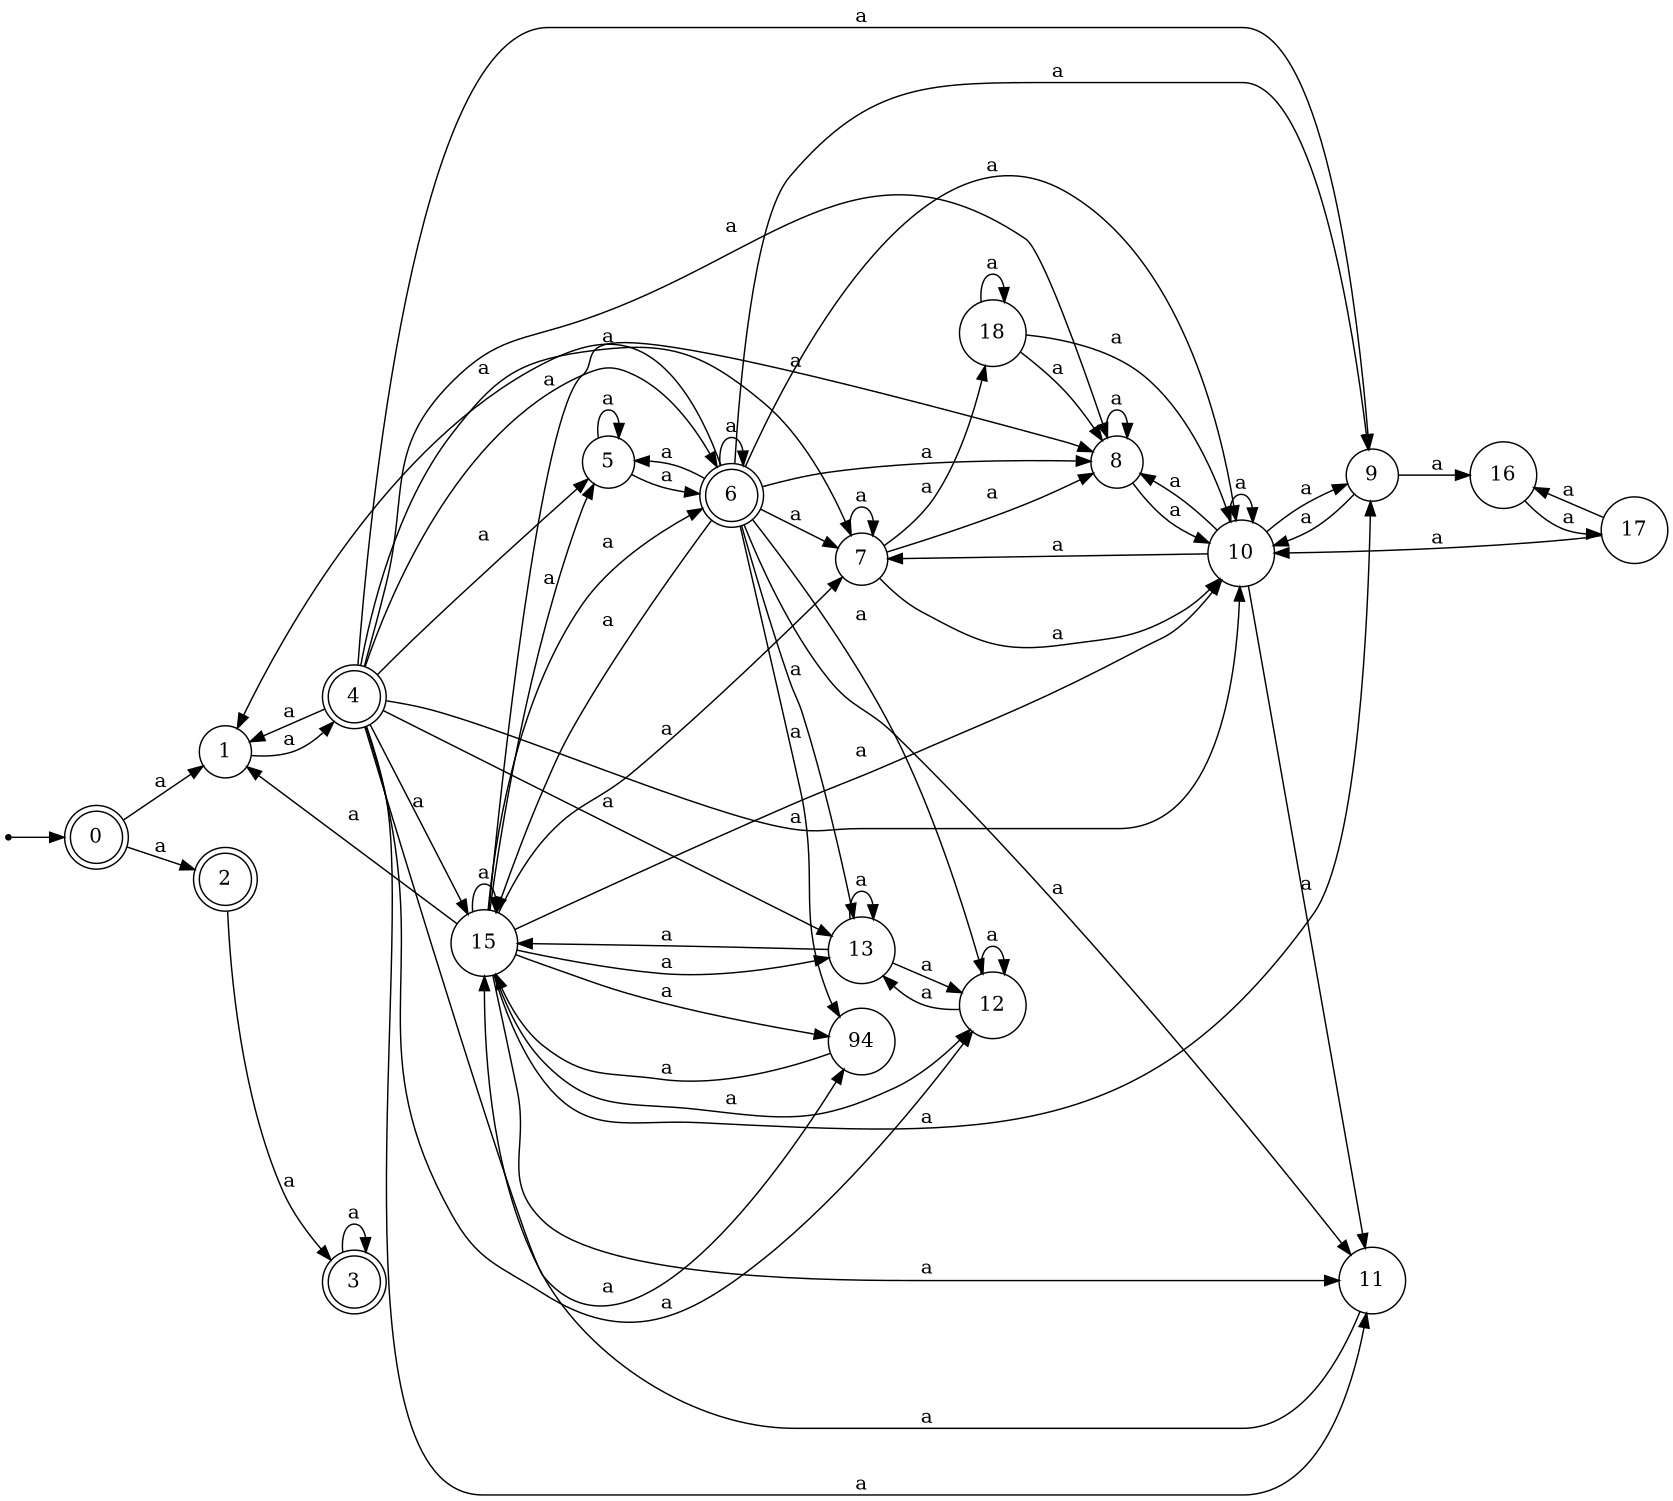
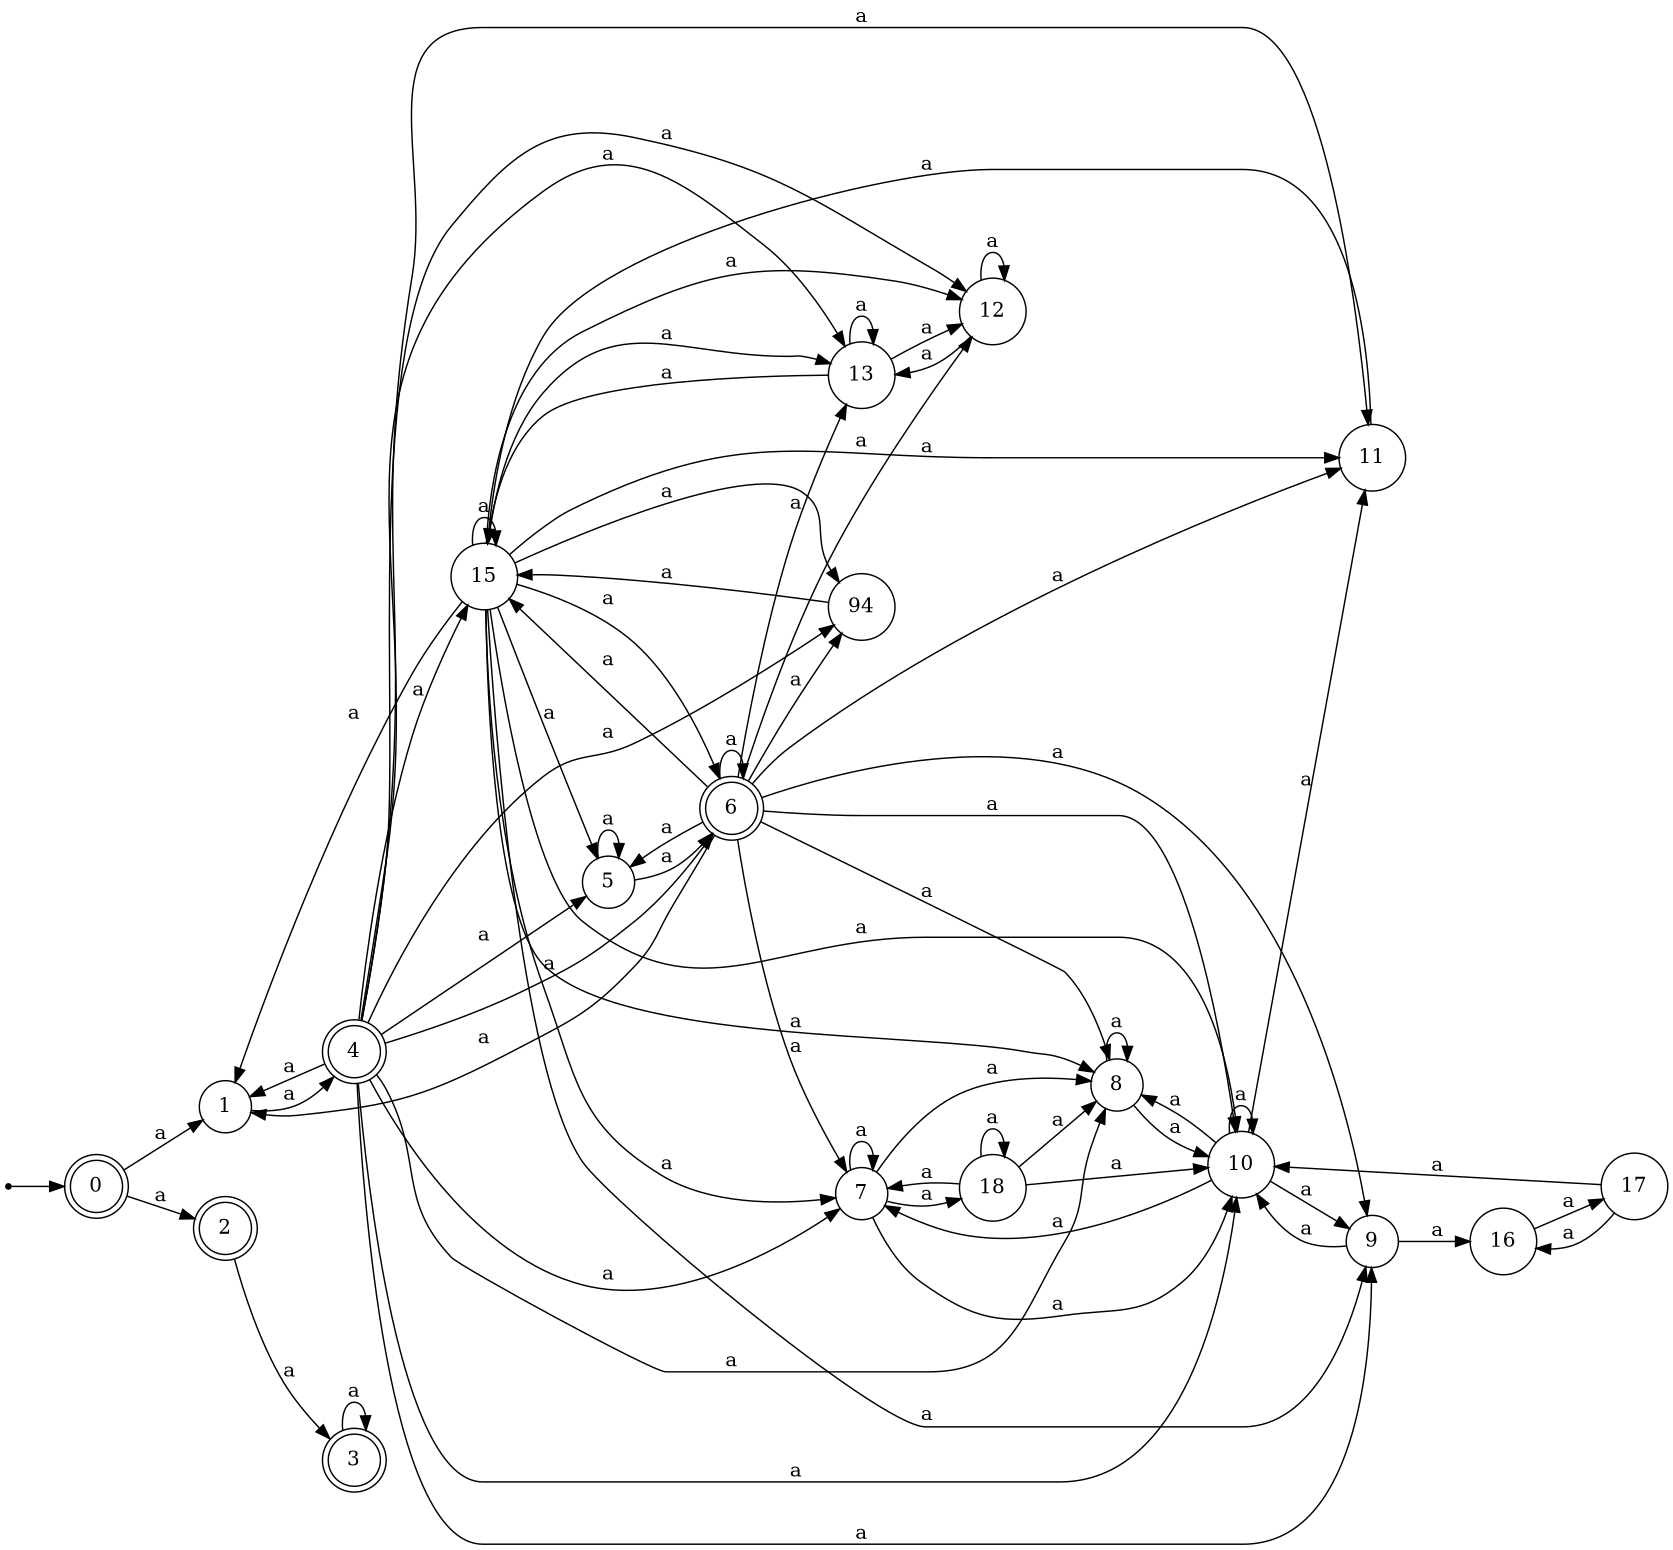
edge "18" -> "7": added, label "a"
